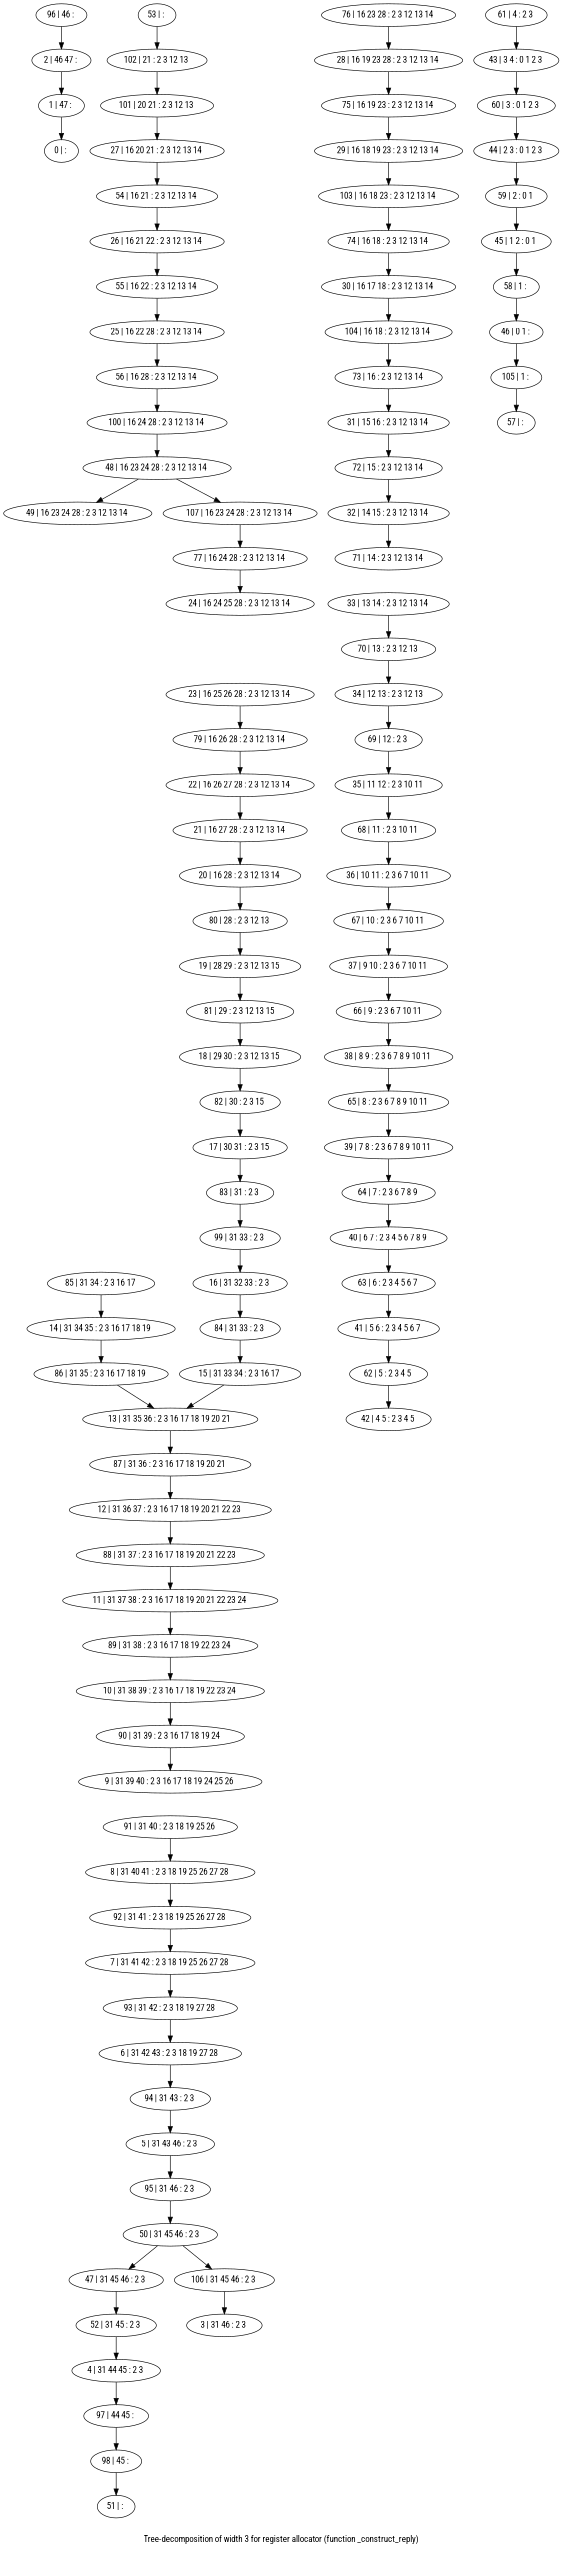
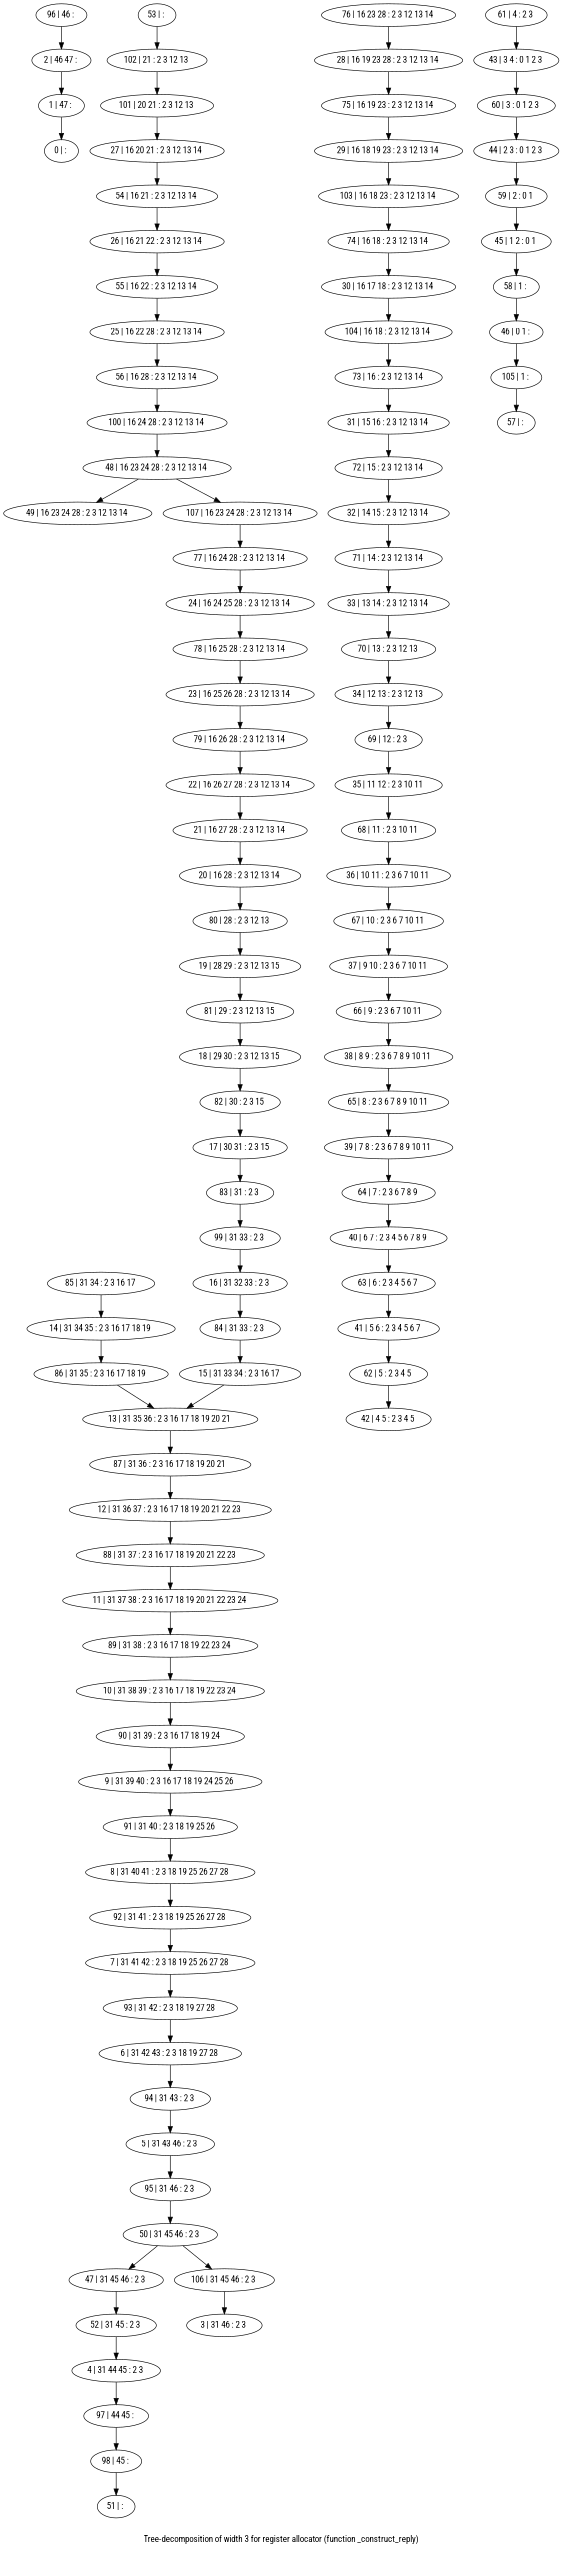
edge "71 | 14 : 2 3 12 13 14" -> "33 | 13 14 : 2 3 12 13 14": added
node "78 | 16 25 28 : 2 3 12 13 14": added
edge "9 | 31 39 40 : 2 3 16 17 18 19 24 25 26" -> "91 | 31 40 : 2 3 18 19 25 26": added
